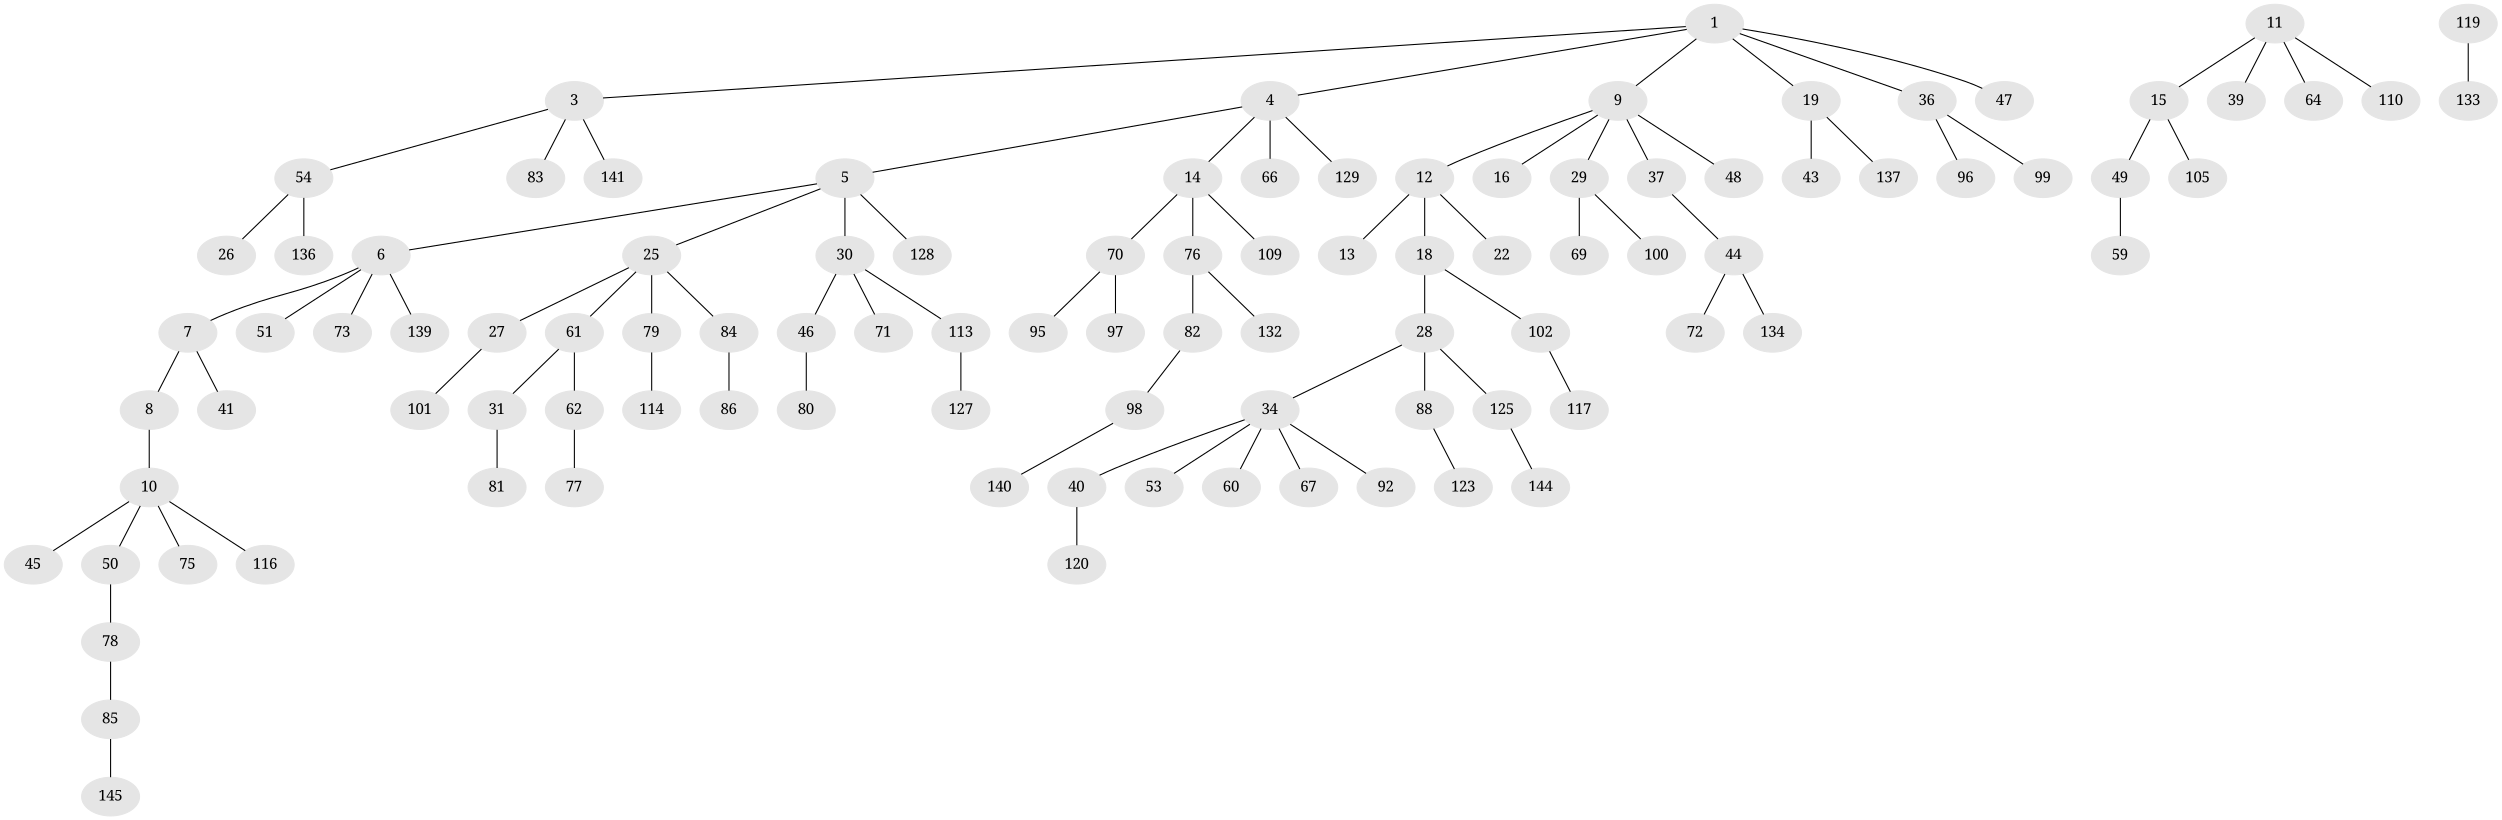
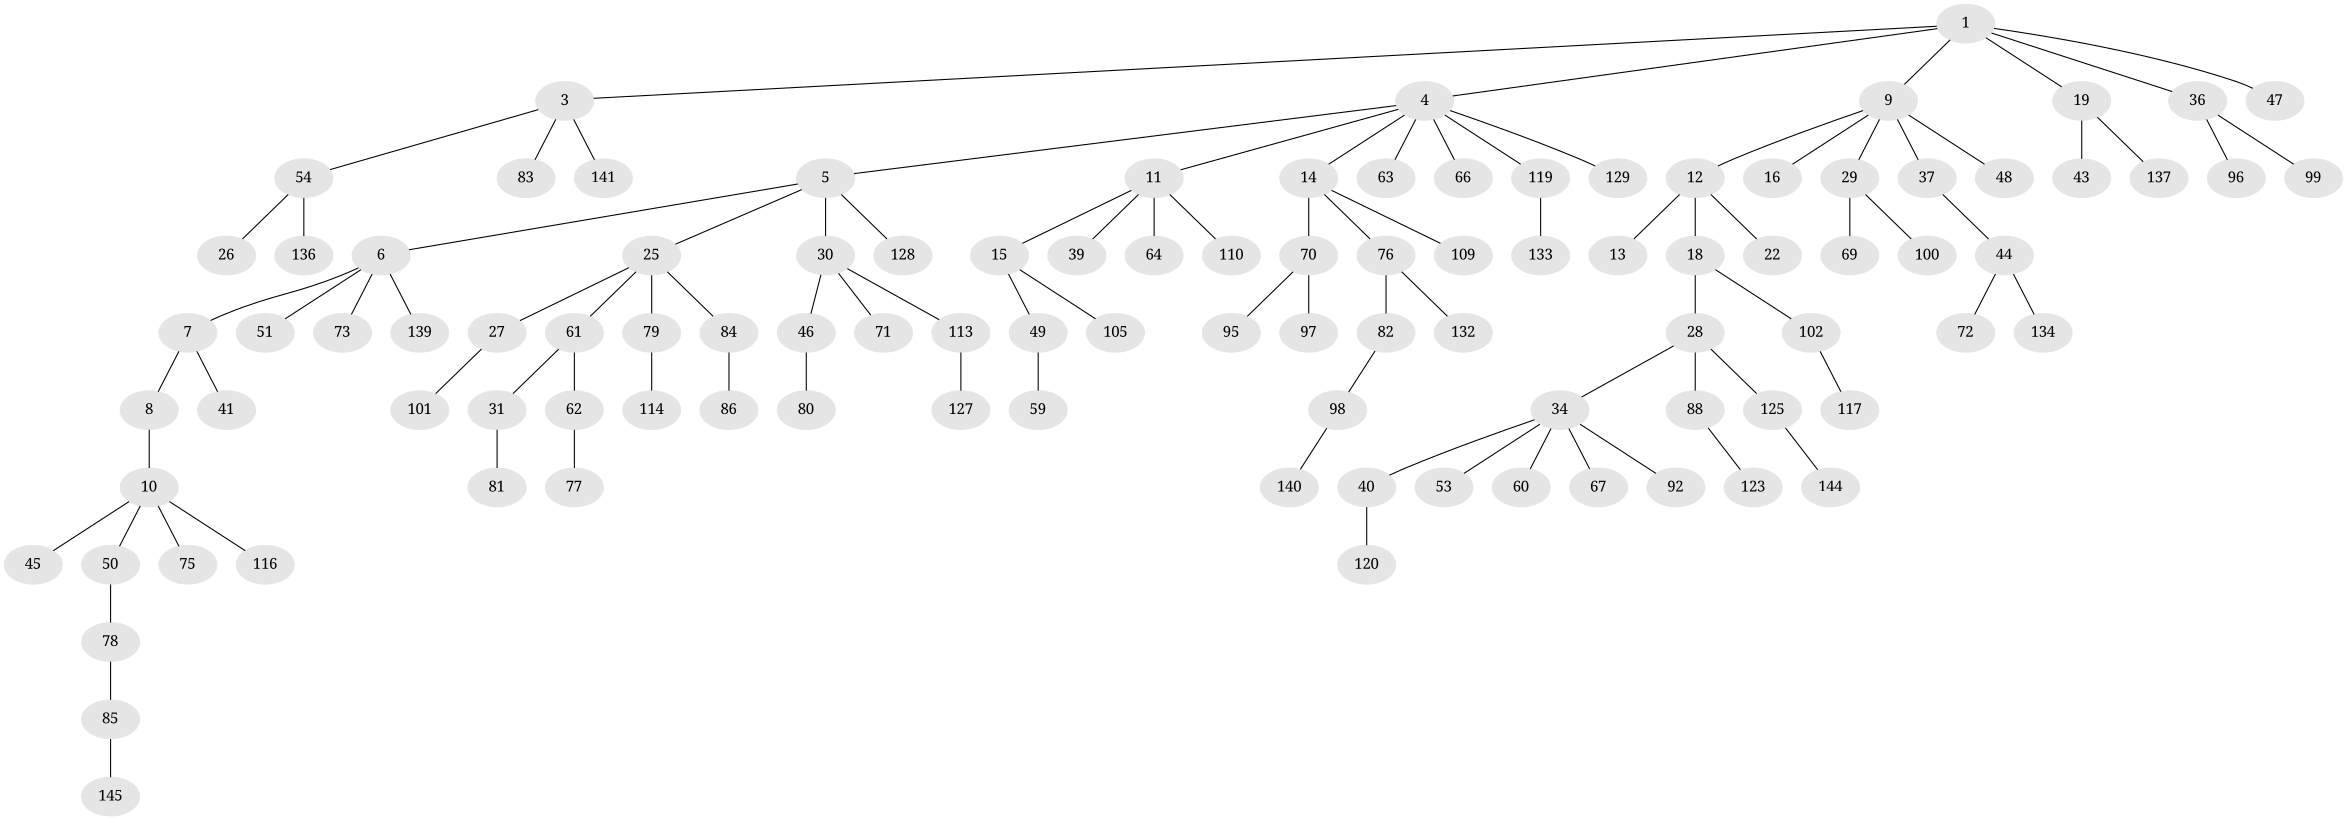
edge "4" -- "11": added
edge "4" -- "119": added
node "63": added
